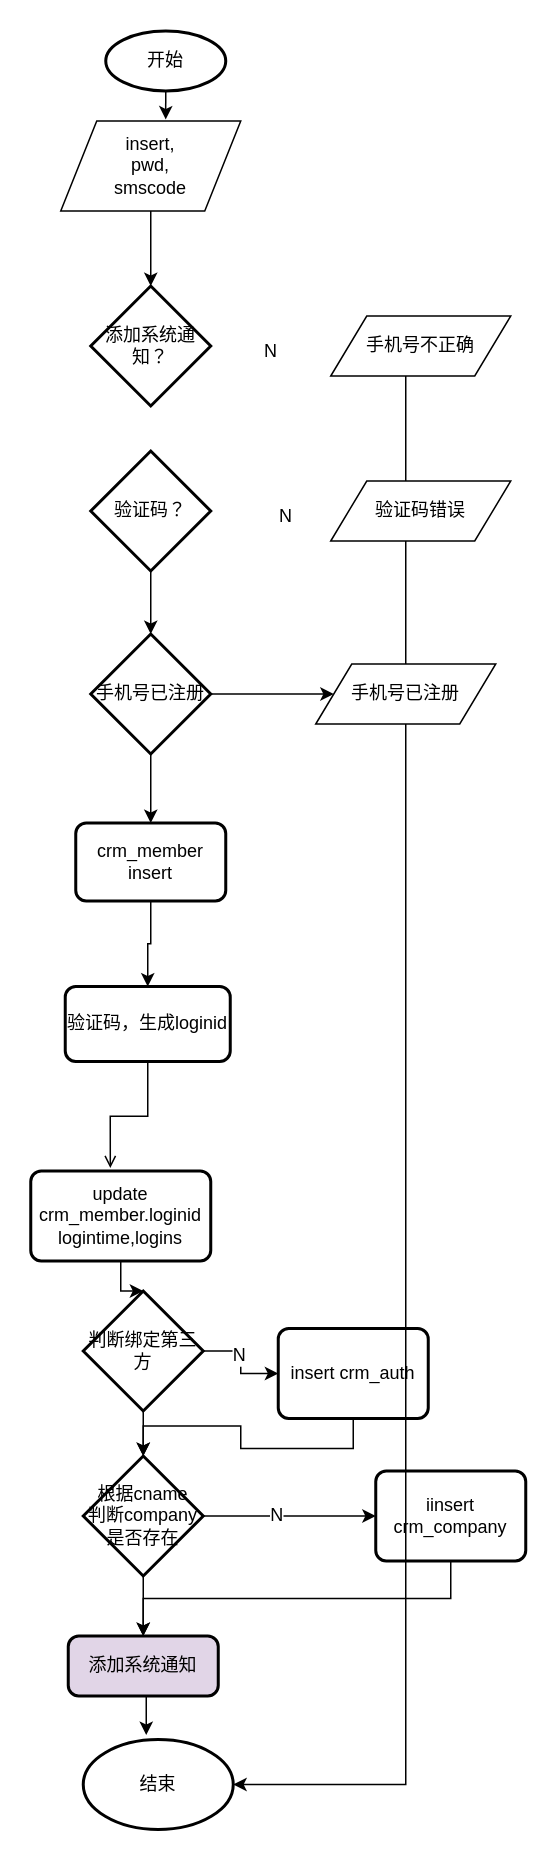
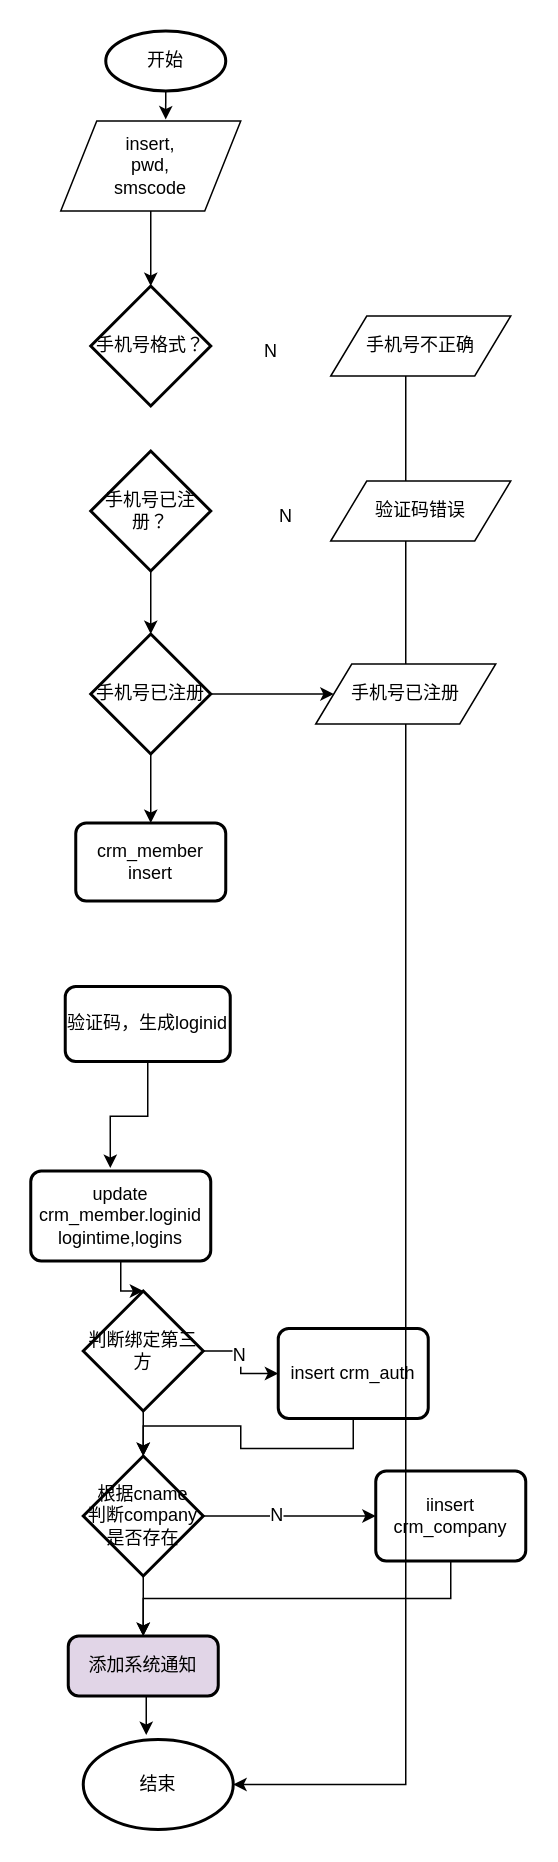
node "添加系统通知？": label "添加系统通知？" -> "手机号格式？"
node "验证码？": label "验证码？" -> "手机号已注册？"
edge "crm_member insert" -> "验证码，生成loginid": removed
edge "验证码，生成loginid" -> "update crm_member.loginid logintime,logins": arrowhead open -> classic
